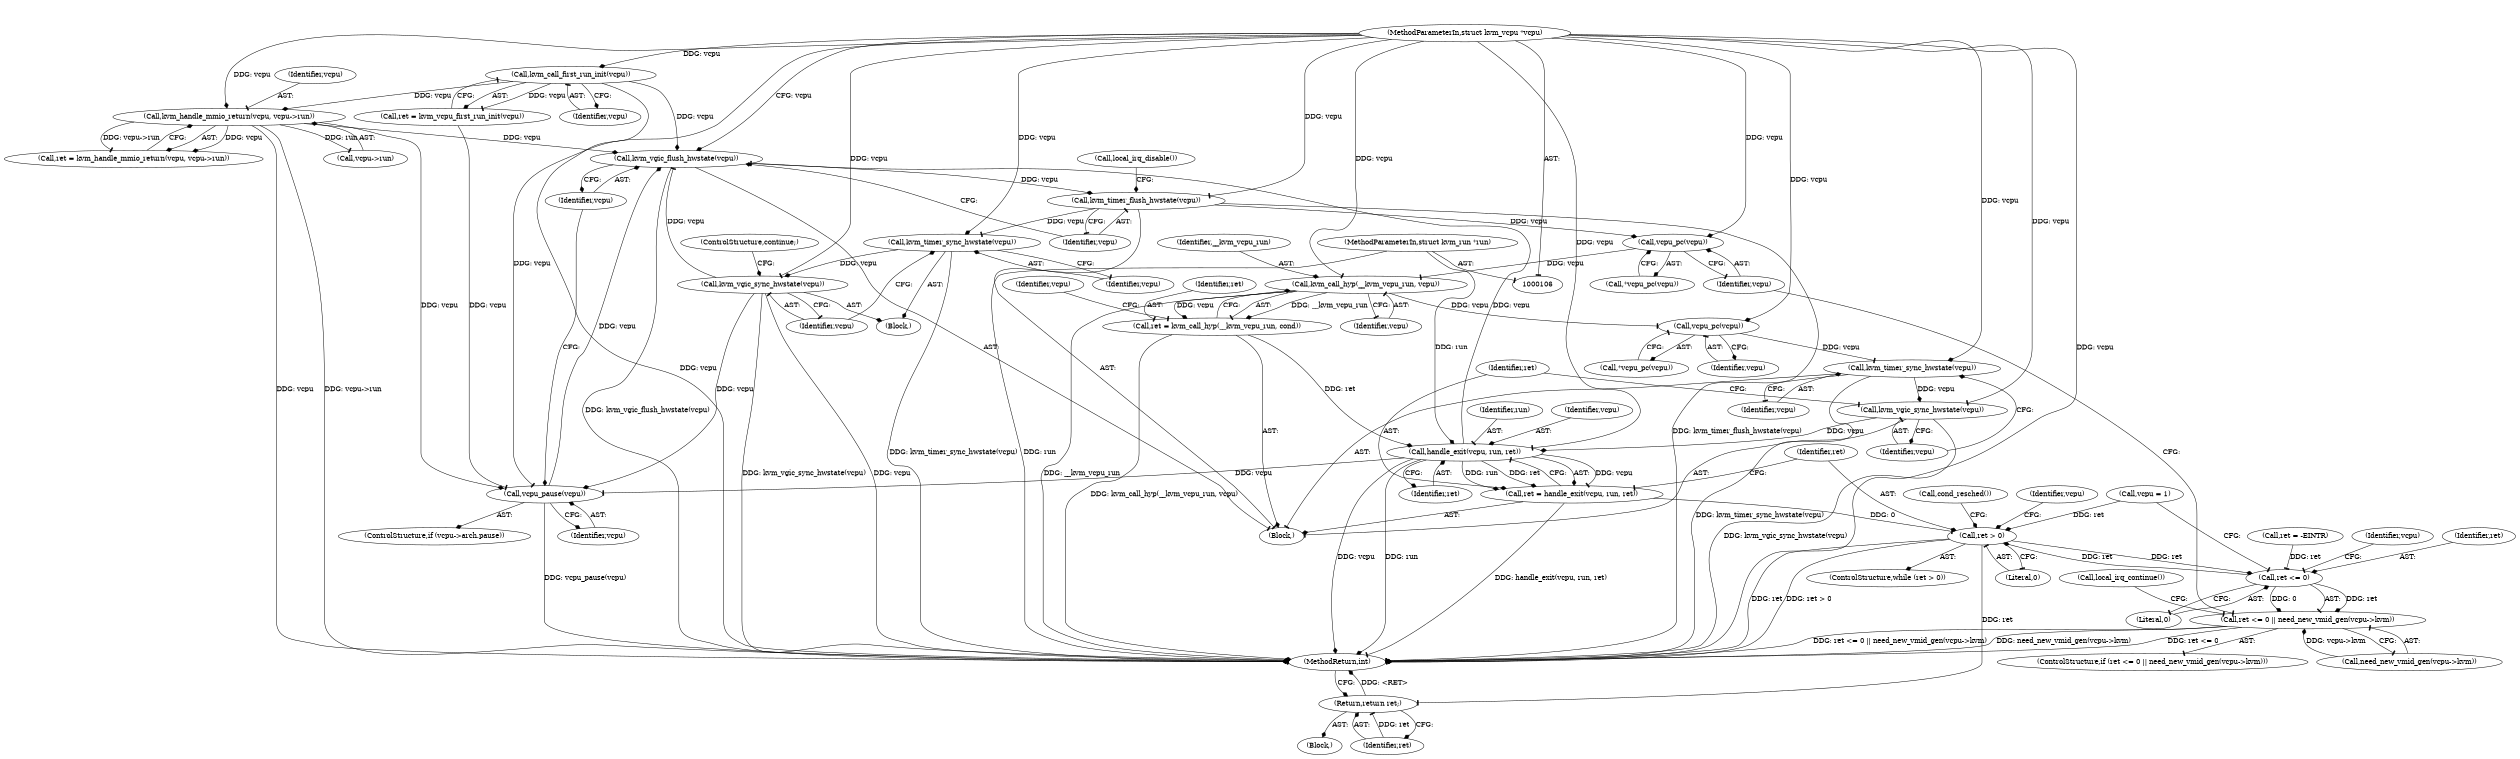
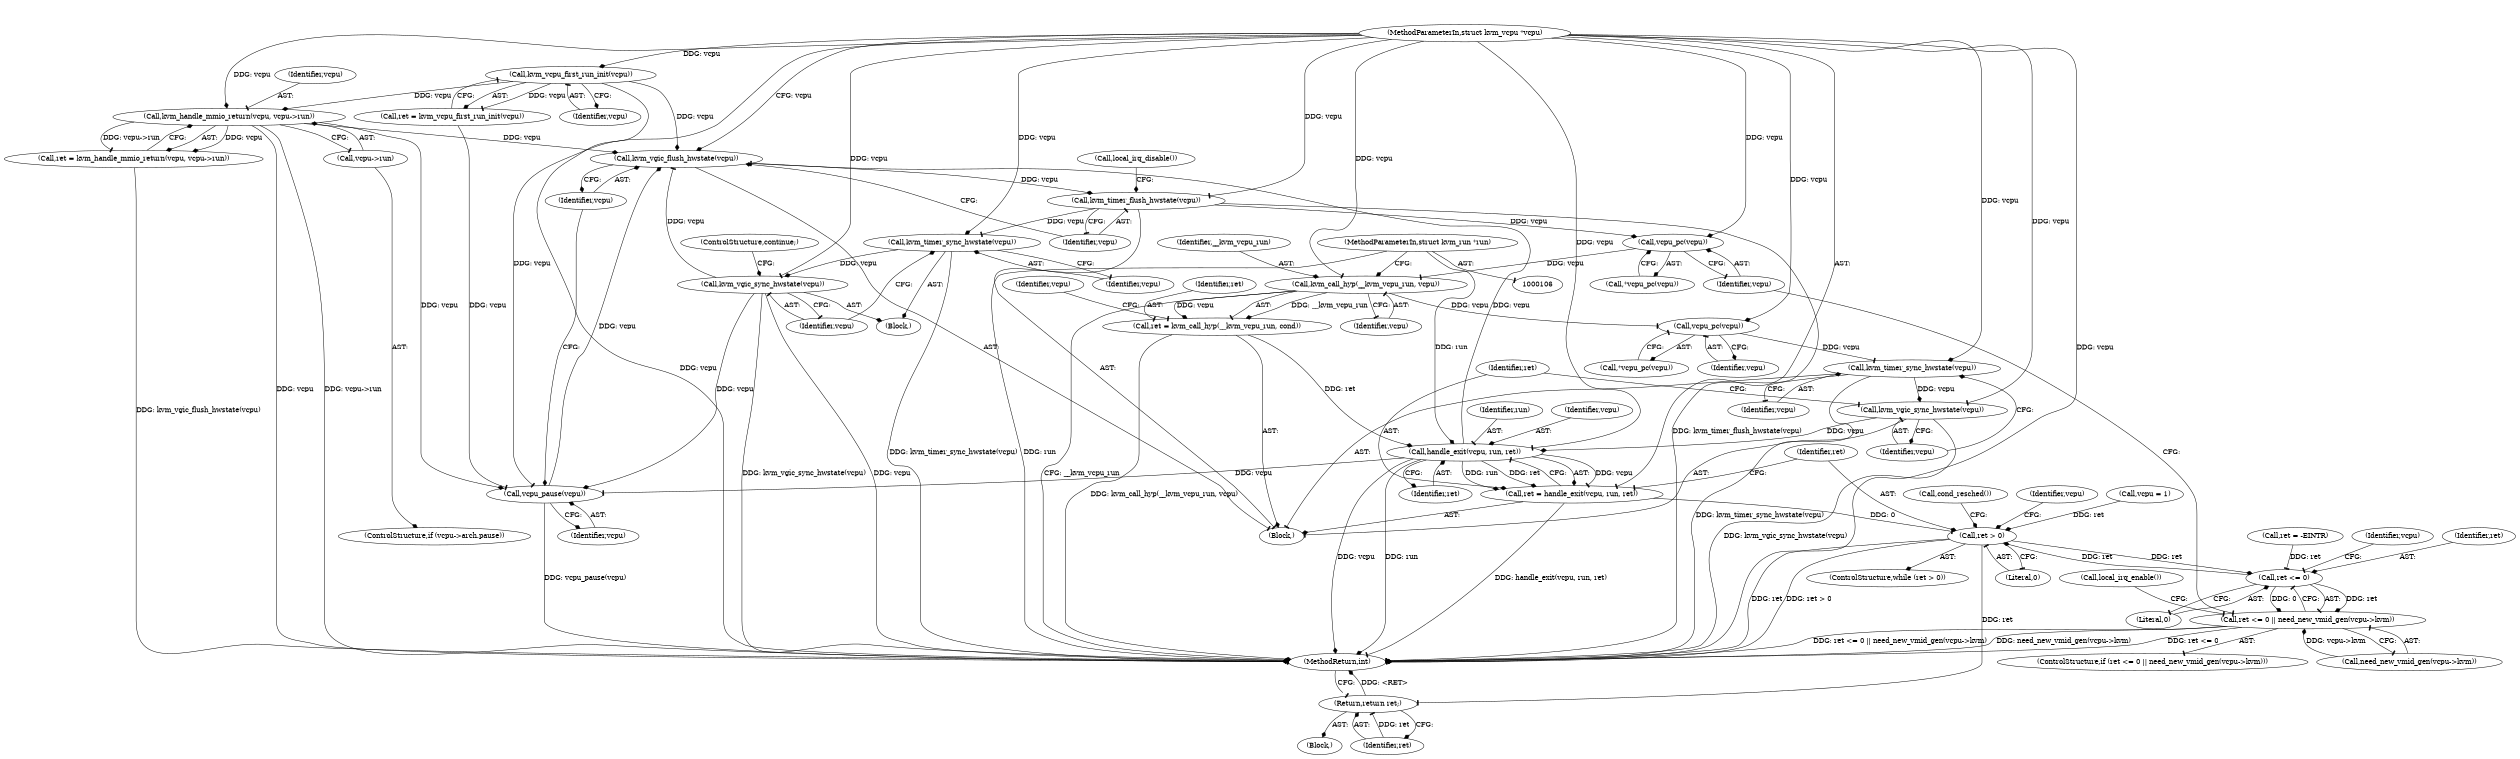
node "(Call,kvm_call_first_run_init(vcpu))": label "(Call,kvm_call_first_run_init(vcpu))" -> "(Call,kvm_vcpu_first_run_init(vcpu))"
edge "(Call,kvm_handle_mmio_return(vcpu, vcpu->run))" -> "(Call,vcpu->run)": label "DDG: run" -> "CFG: "
edge "(MethodParameterIn,struct kvm_vcpu *vcpu)" -> "1000106": now "(MethodParameterIn,struct kvm_vcpu *vcpu)" -> "(Call,ret = handle_exit(vcpu, run, ret))"
edge "(Call,ret = kvm_call_hyp(__kvm_vcpu_run, cond))" -> "(Call,kvm_call_hyp(__kvm_vcpu_run, vcpu))": now "(MethodParameterIn,struct kvm_run *run)" -> "(Call,kvm_call_hyp(__kvm_vcpu_run, vcpu))"
edge "(Call,kvm_call_hyp(__kvm_vcpu_run, vcpu))" -> "(MethodReturn,int)": label "DDG: __kvm_vcpu_run" -> "CFG: __kvm_vcpu_run"
edge "(Call,vcpu_pause(vcpu))" -> "(ControlStructure,if (vcpu->arch.pause))": now "(Call,vcpu->run)" -> "(ControlStructure,if (vcpu->arch.pause))"
edge "(Call,vcpu = 1)" -> "(Call,ret <= 0)": now "(Call,ret <= 0 || need_new_vmid_gen(vcpu->kvm))" -> "(Call,ret <= 0)"
node "(Call,local_irq_continue())": label "(Call,local_irq_continue())" -> "(Call,local_irq_enable())"
edge "(Call,kvm_vgic_flush_hwstate(vcpu))" -> "(MethodReturn,int)": now "(Call,ret = kvm_handle_mmio_return(vcpu, vcpu->run))" -> "(MethodReturn,int)"
edge "(MethodReturn,int)" -> "(Return,return ret;)": arrowhead diamond -> tee
